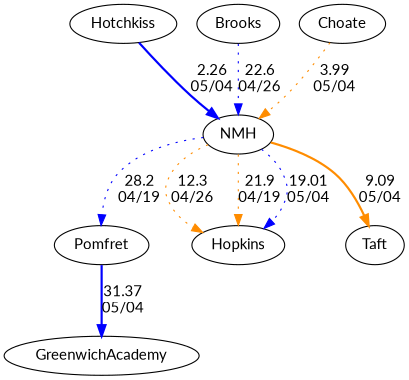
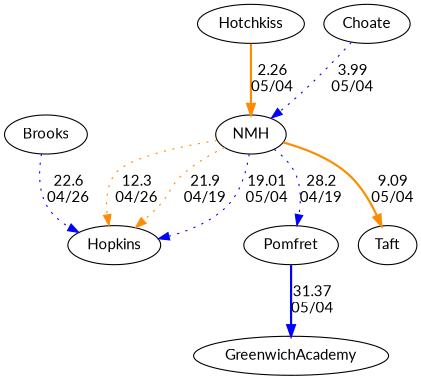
edge "Brooks" -> "NMH": now "Brooks" -> "Hopkins"
edge "Hotchkiss" -> "NMH": color blue -> darkorange
edge "Choate" -> "NMH": color darkorange -> blue
